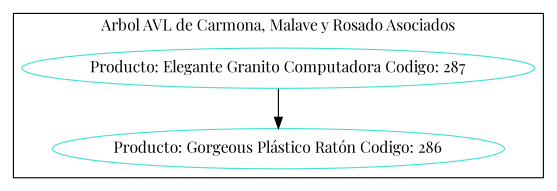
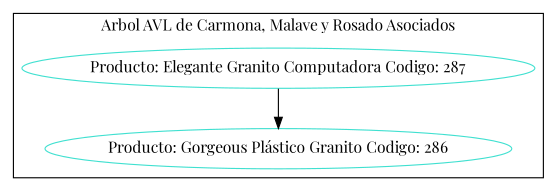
node "Producto: Gorgeous Plástico Ratón Codigo: 286": label "Producto: Gorgeous Plástico Ratón Codigo: 286" -> "Producto: Gorgeous Plástico Granito Codigo: 286"
